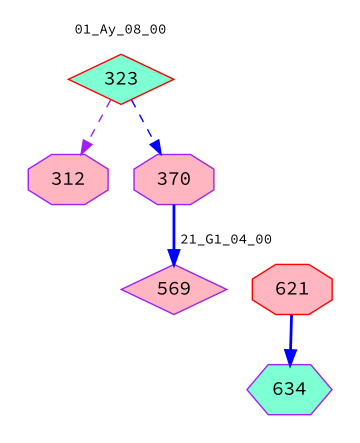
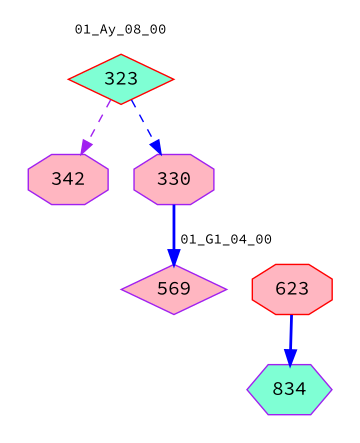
node "312": label "312" -> "342"
node "370": label "370" -> "330"
cluster "21_G1_04_00": label "21_G1_04_00" -> "01_G1_04_00"
node "621": label "621" -> "623"
node "634": label "634" -> "834"
